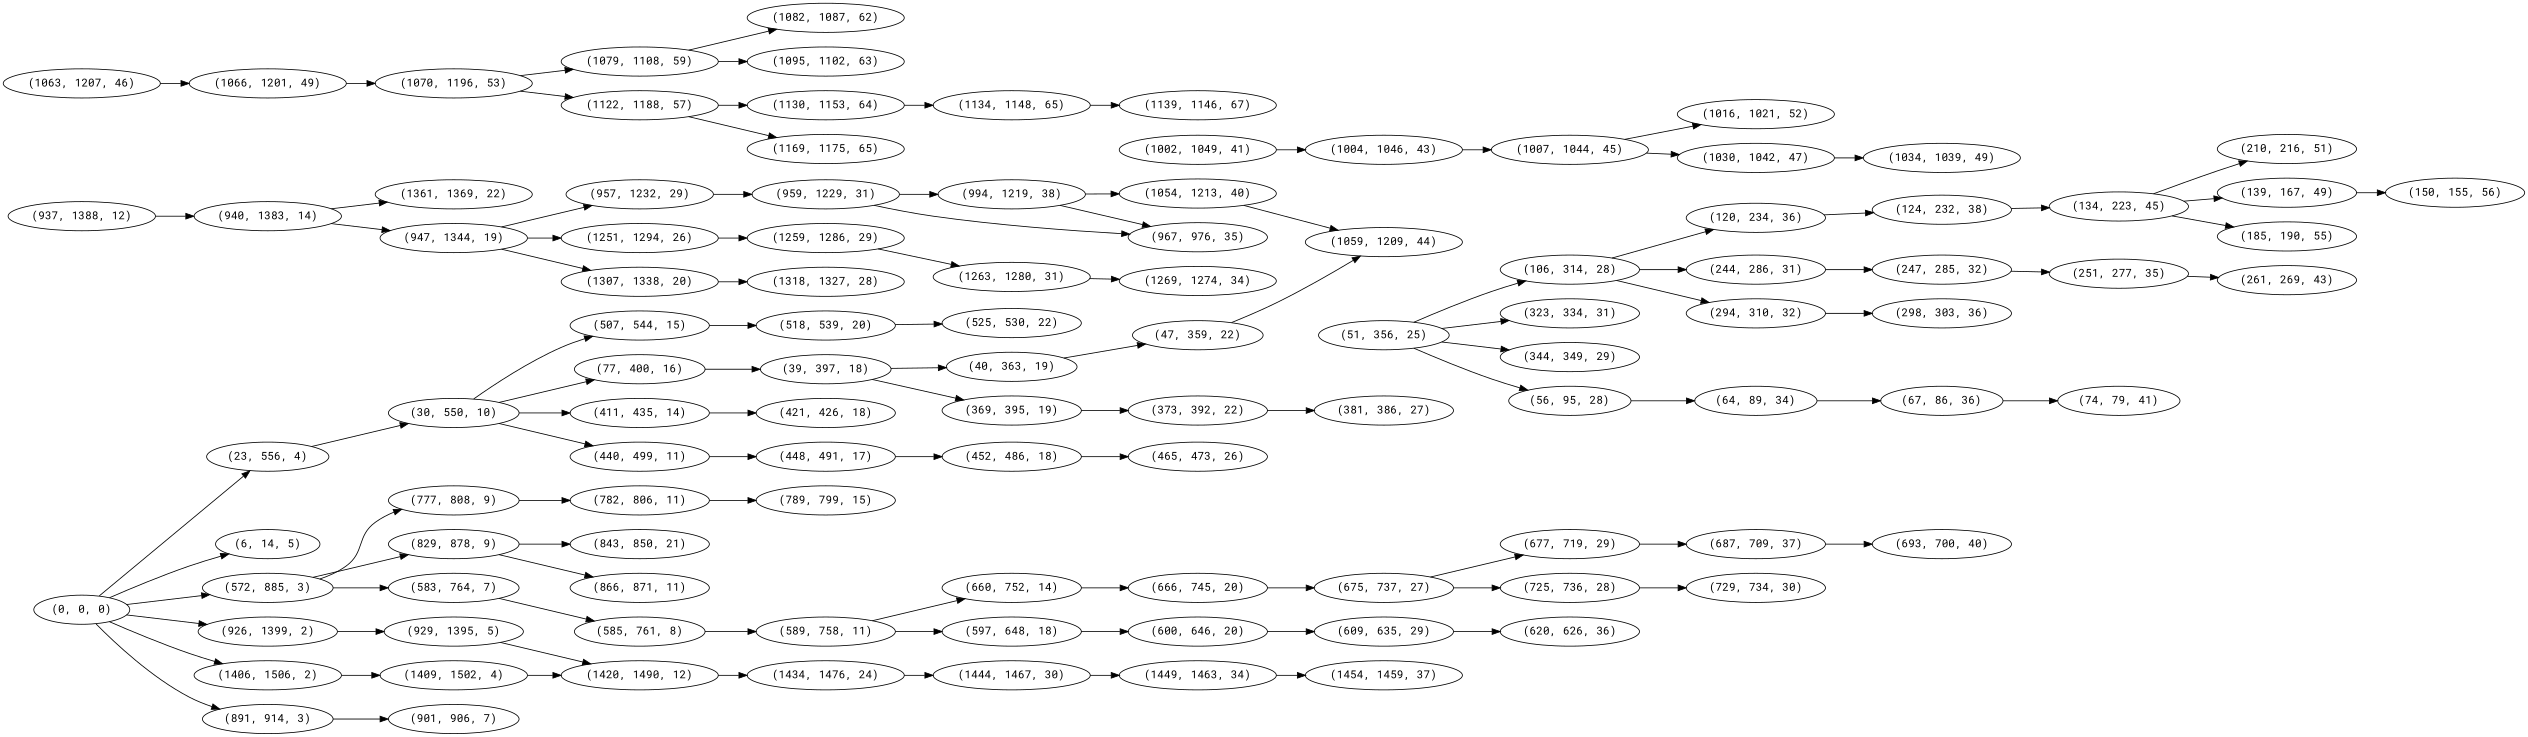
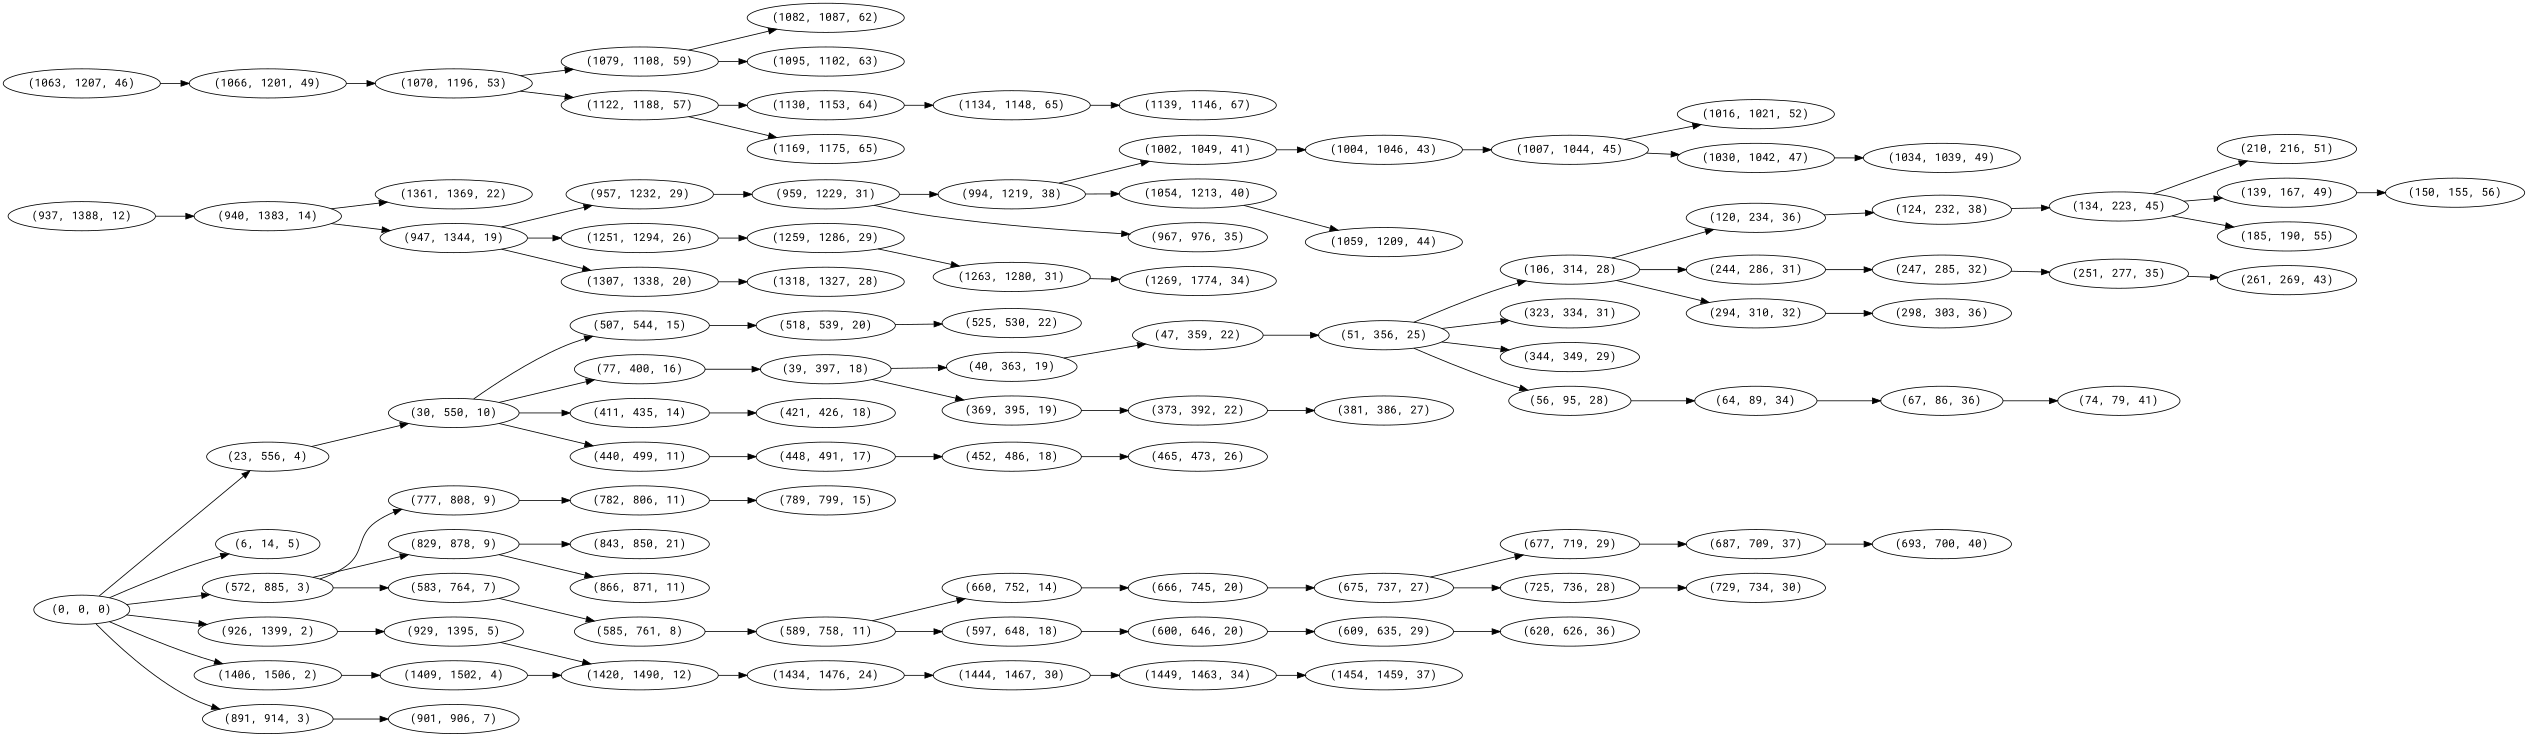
edge "(994, 1219, 38)" -> "(967, 976, 35)": now "(994, 1219, 38)" -> "(1002, 1049, 41)"
node "(1269, 1274, 34)": label "(1269, 1274, 34)" -> "(1269, 1774, 34)"
edge "(47, 359, 22)" -> "(1059, 1209, 44)": now "(47, 359, 22)" -> "(51, 356, 25)"
